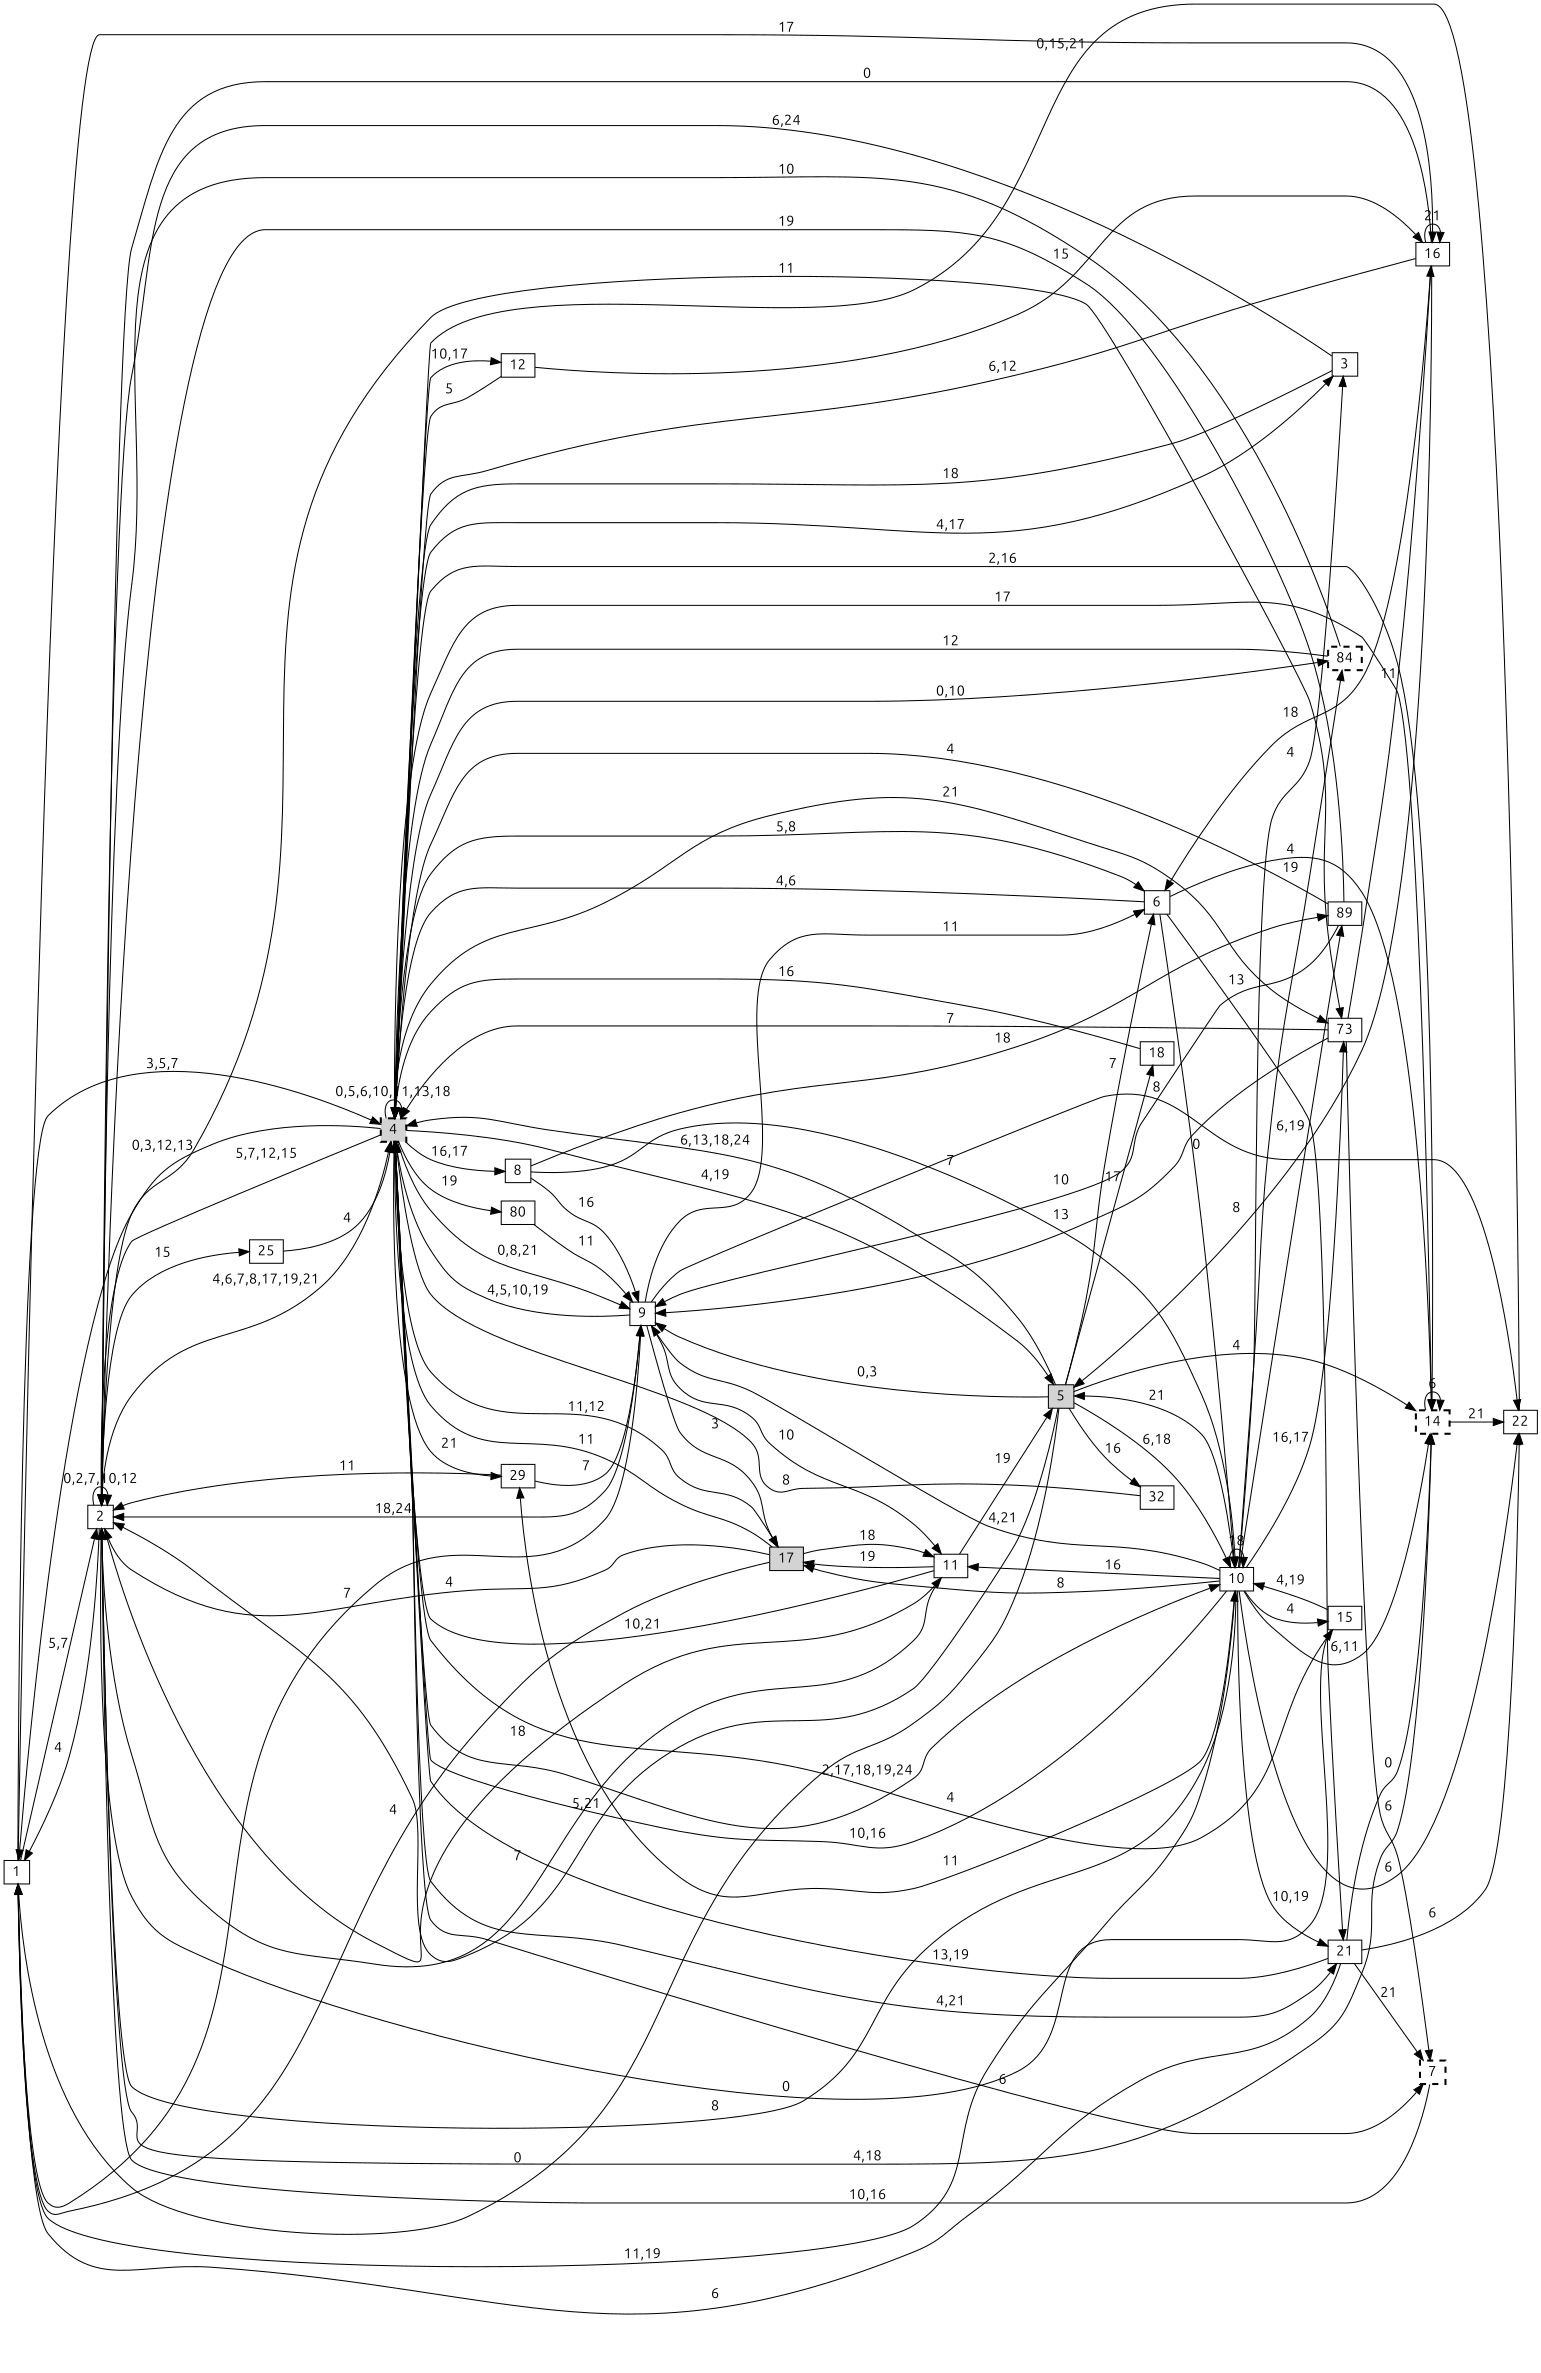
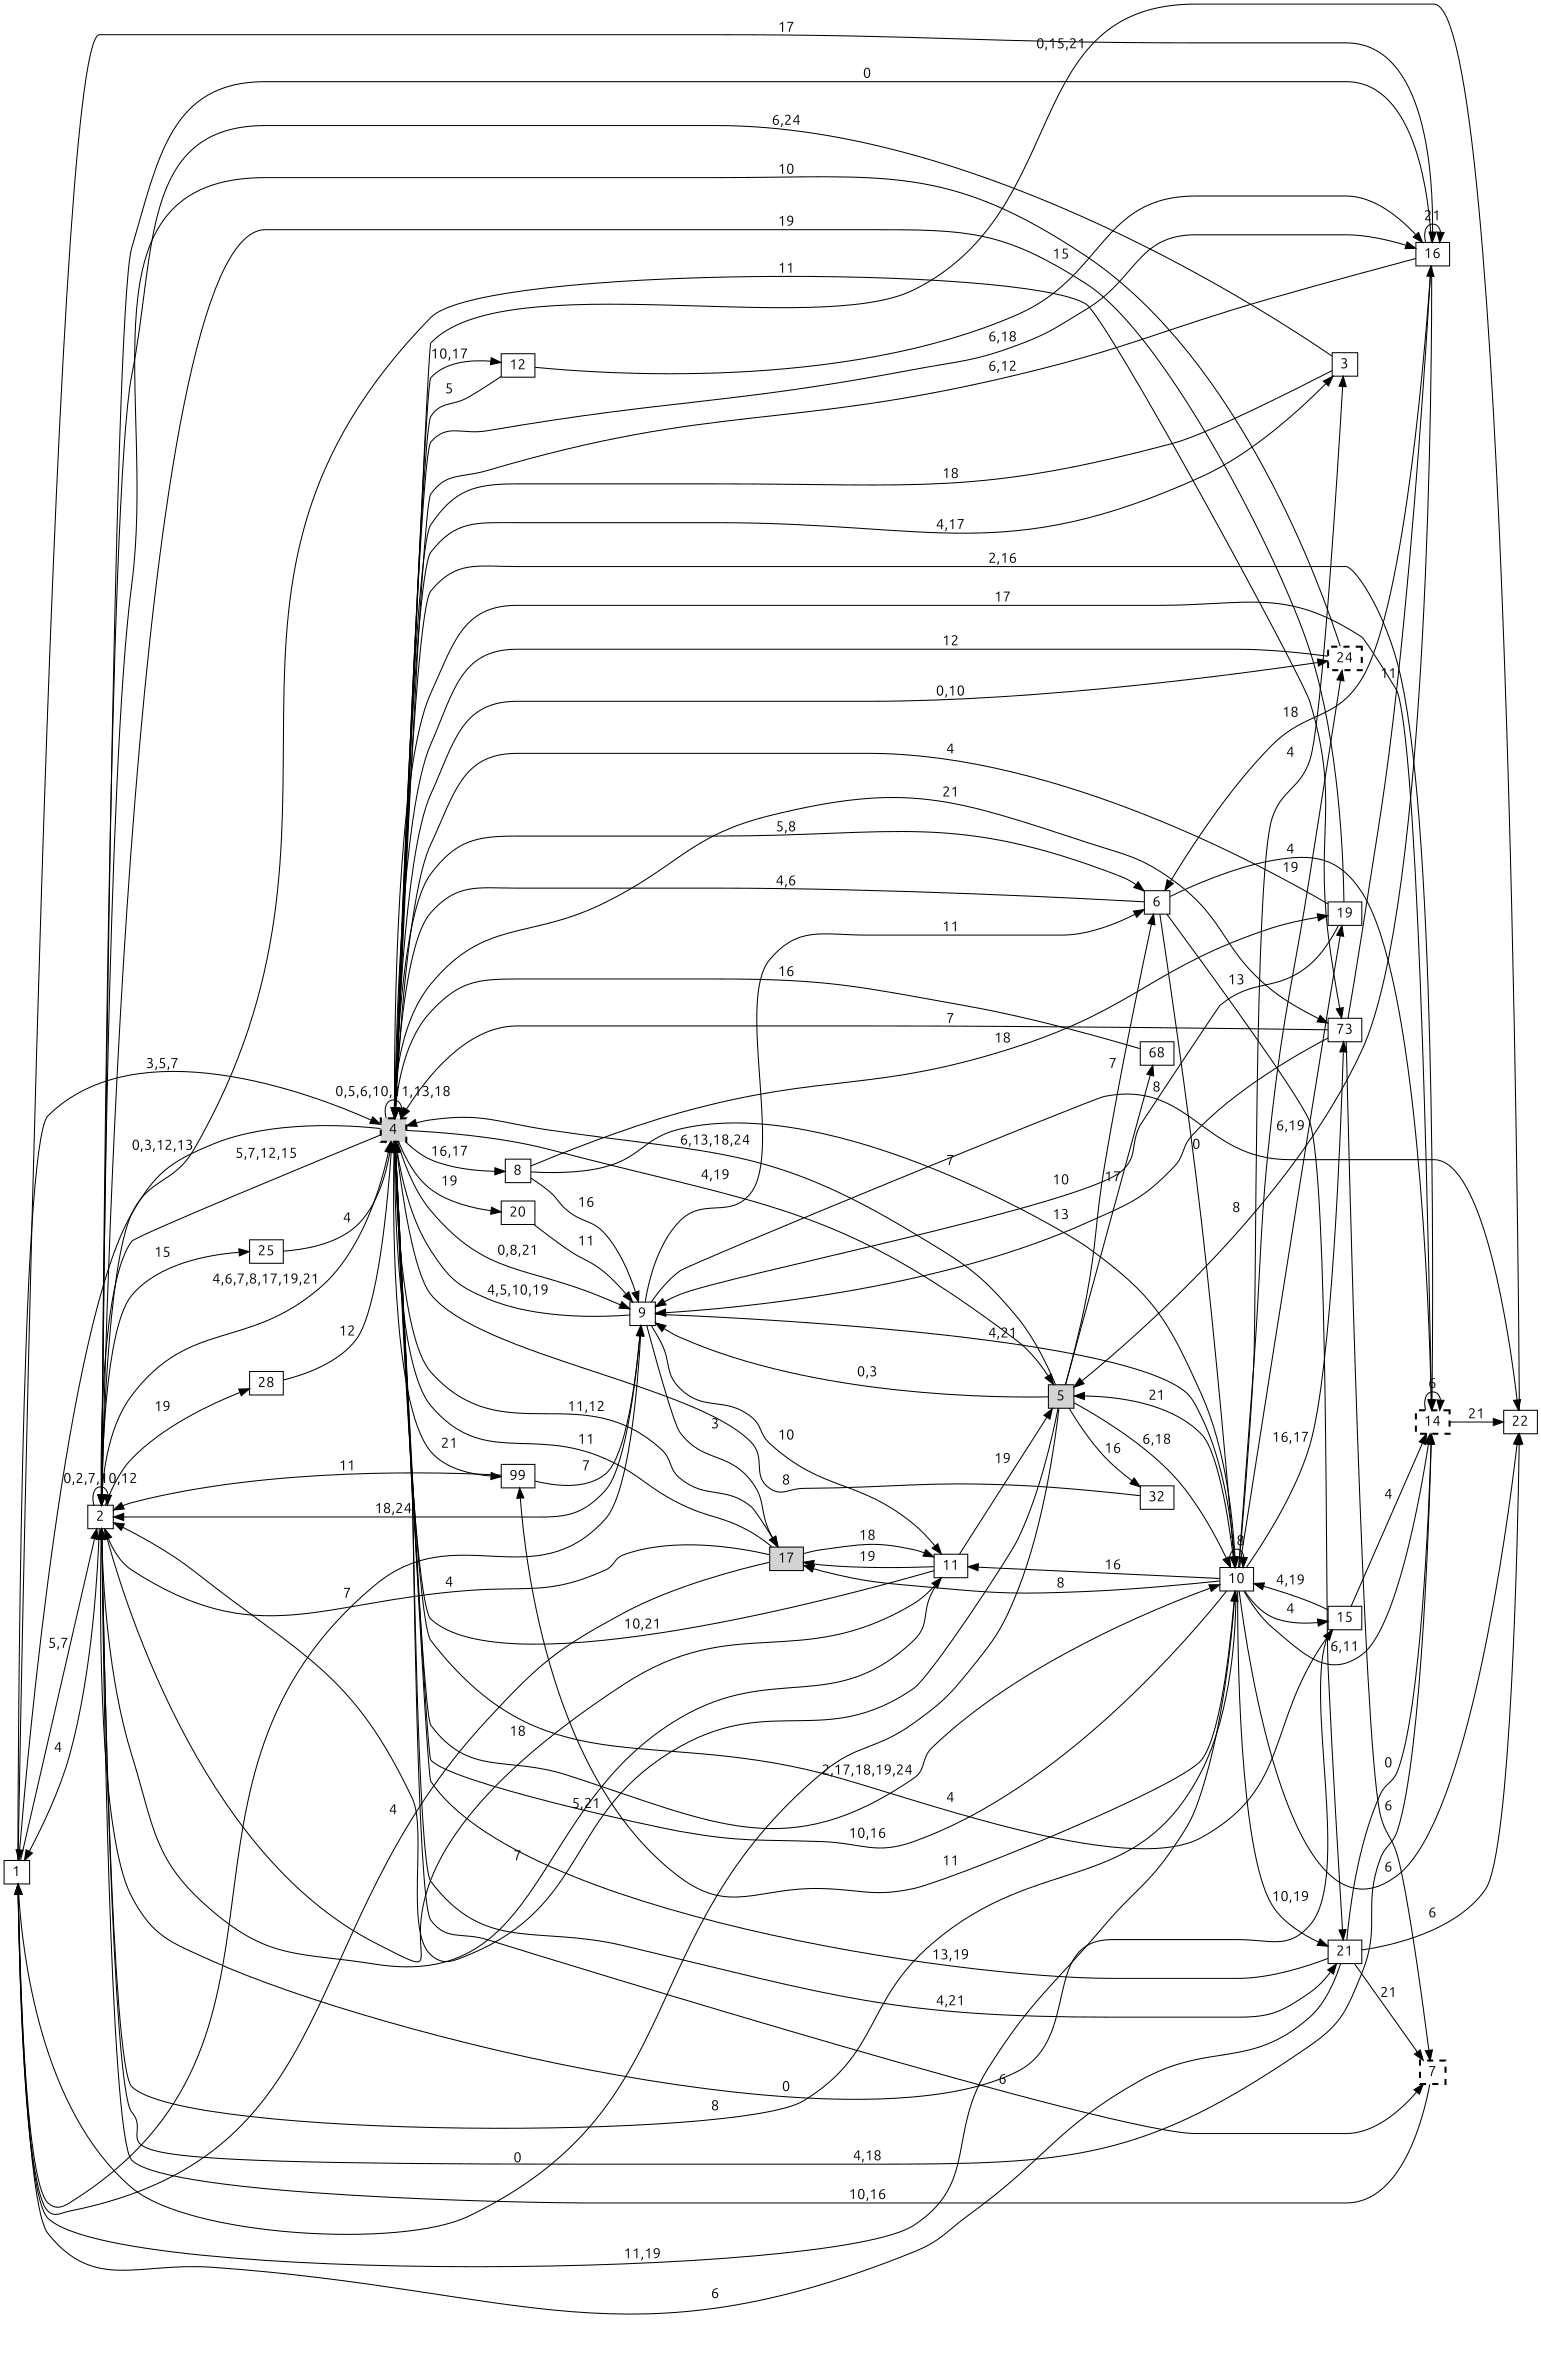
edge "4" -> "16": added, label "6,18"
node "84": label "84" -> "24"
node "89": label "89" -> "19"
node "18": label "18" -> "68"
node "80": label "80" -> "20"
edge "5" -> "14": now "15" -> "14"
node "28": added
node "29": label "29" -> "99"
edge "10" -> "9": reversed
